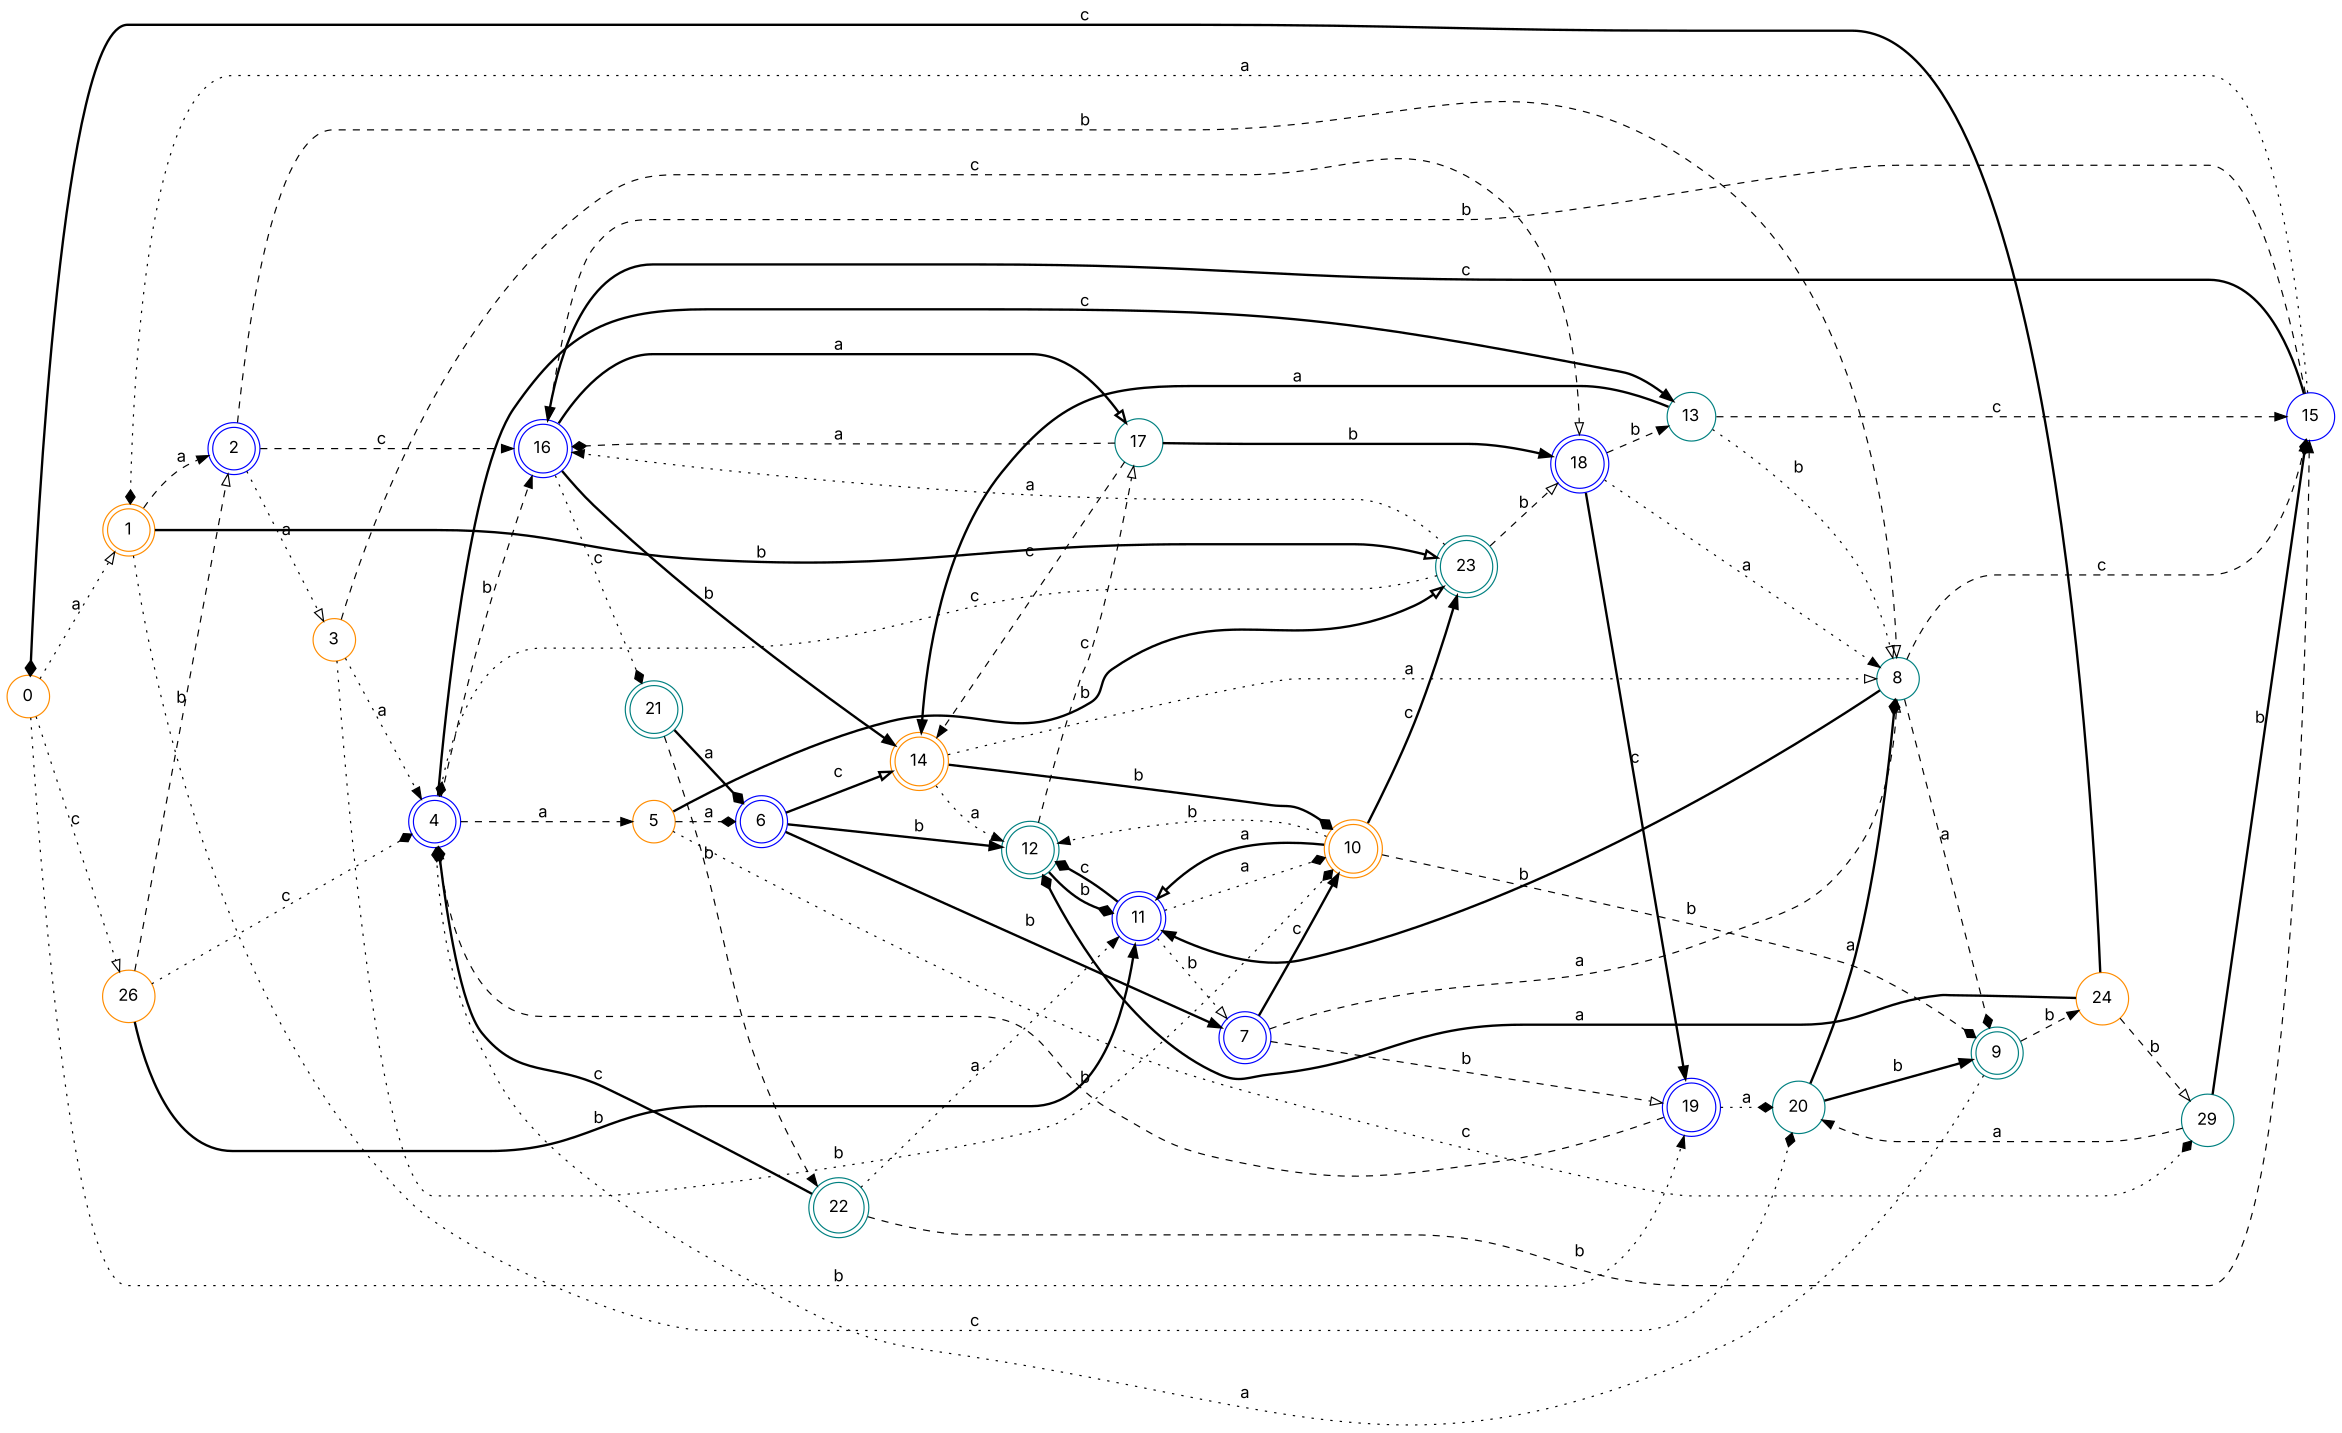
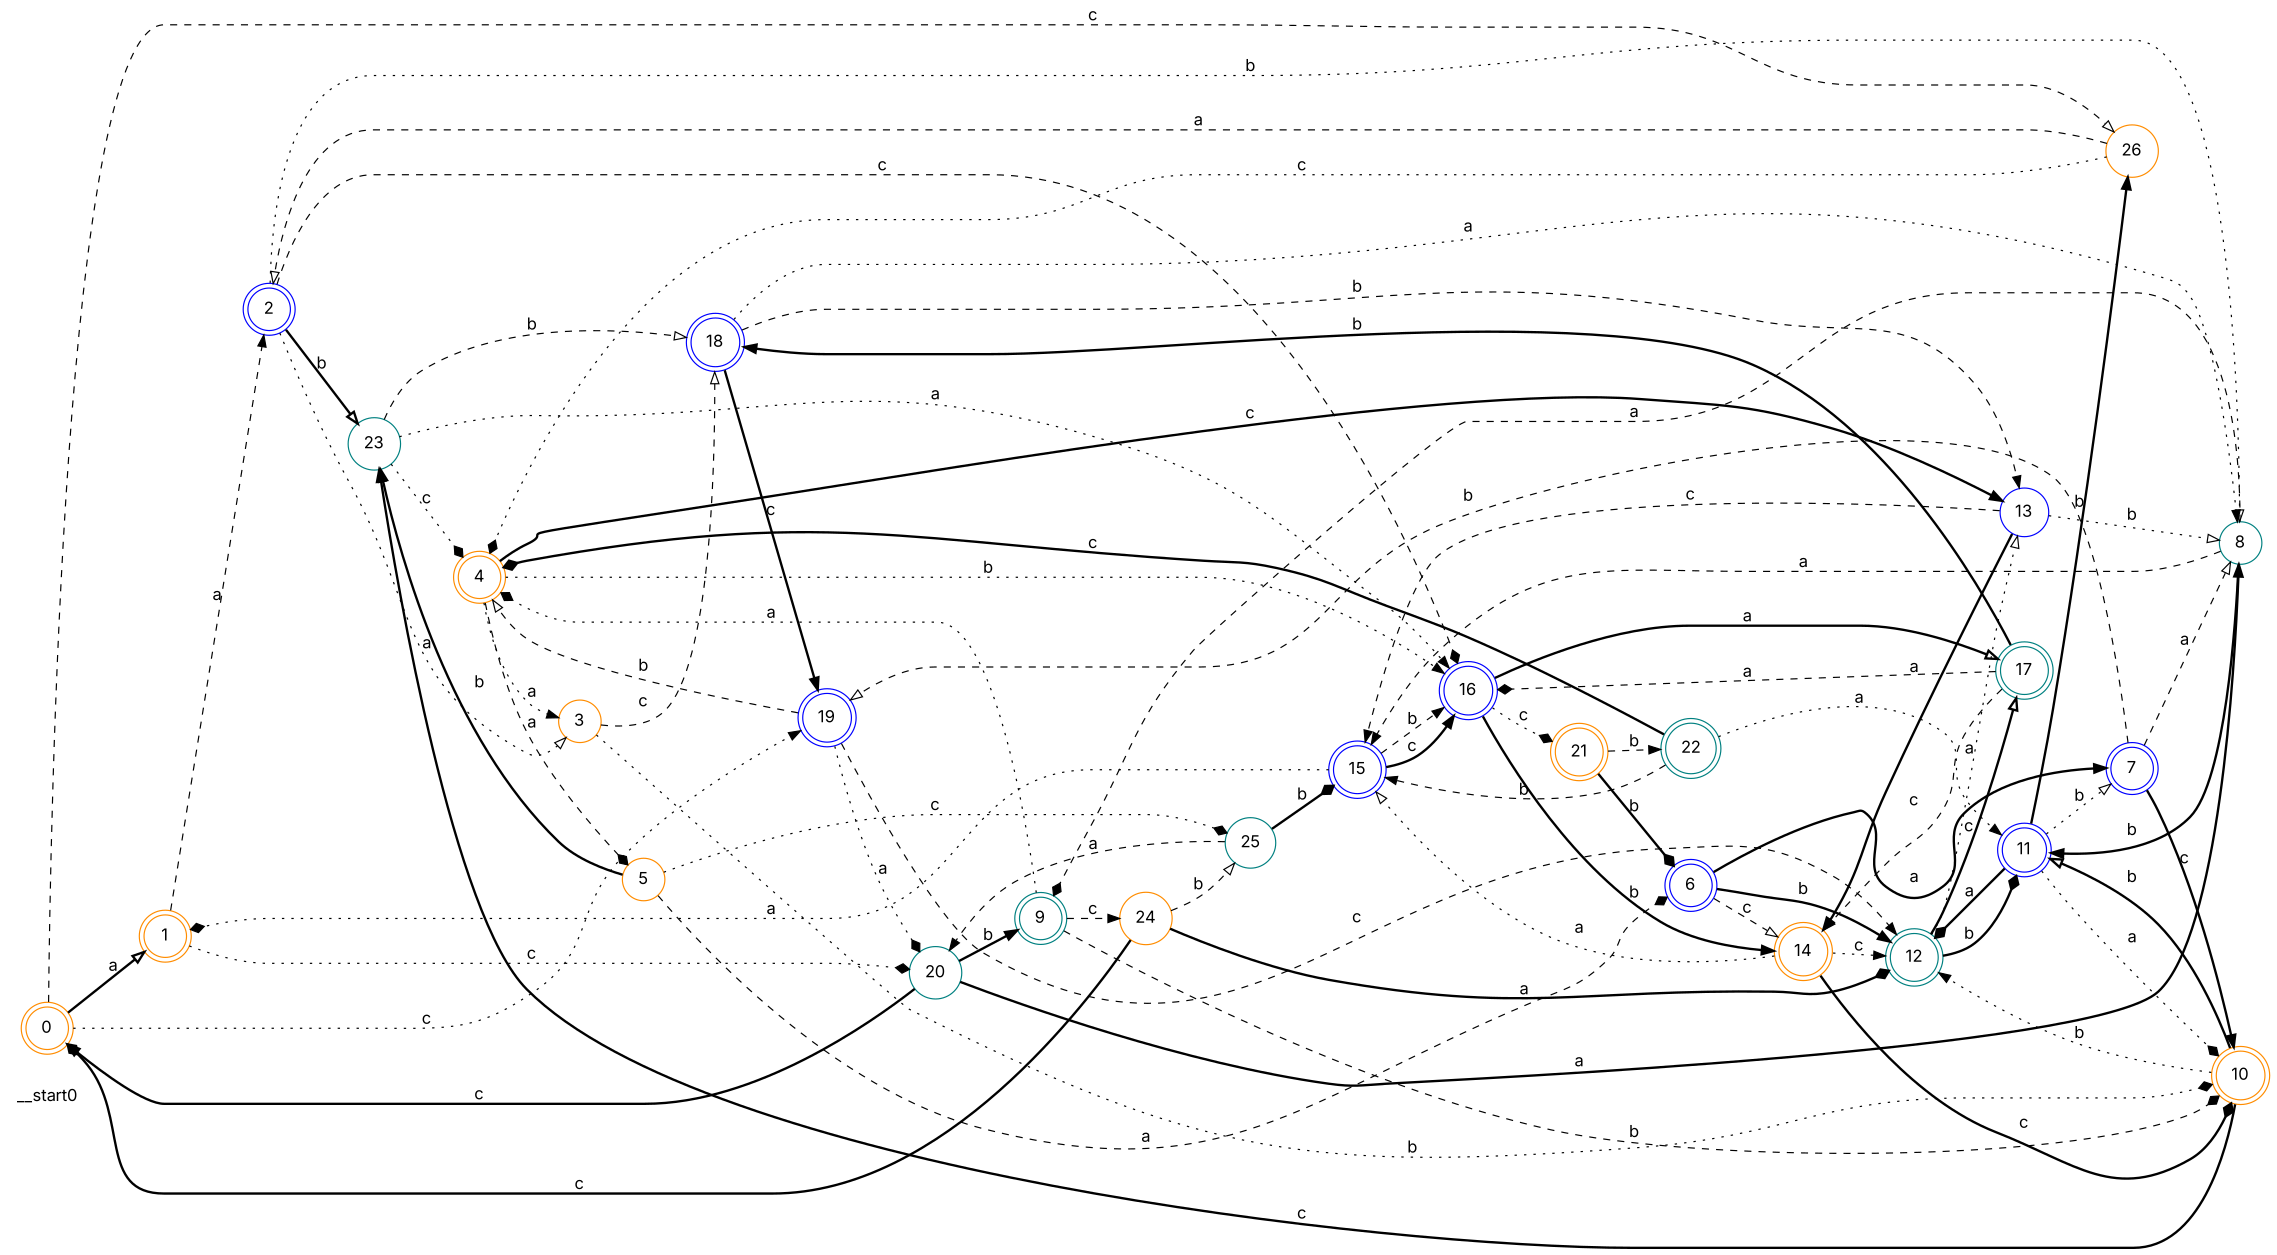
edge "2" -> "8": style dashed -> dotted
node "13": color teal -> blue
node "15": shape circle -> doublecircle
node "17": shape circle -> doublecircle
edge "2" -> "16": arrowhead normal -> diamond
edge "1" -> "23": now "2" -> "23"
edge "8" -> "15": label "c" -> "a"
node "23": shape doublecircle -> circle
edge "0" -> "1": style dotted -> bold
edge "4" -> "16": style dashed -> dotted
edge "12" -> "17": style dashed -> bold
edge "14" -> "8": now "14" -> "15"
node "0": shape circle -> doublecircle
edge "26" -> "2": label "b" -> "a"
node "21": color teal -> darkorange
edge "3" -> "4": reversed
edge "12" -> "13": added, label "a"
edge "21" -> "6": label "a" -> "b"
edge "14" -> "10": label "b" -> "c"
edge "6" -> "14": style bold -> dashed
edge "14" -> "12": label "a" -> "c"
node "4": color blue -> darkorange
edge "4" -> "5": arrowhead normal -> diamond
edge "10" -> "11": label "a" -> "b"
edge "0" -> "26": style dotted -> dashed
edge "11" -> "12": label "c" -> "a"
edge "20" -> "8": arrowhead diamond -> normal
edge "6" -> "7": label "b" -> "a"
edge "10" -> "9": reversed
edge "19" -> "12": added, label "c"
edge "9" -> "24": label "b" -> "c"
node "__start0": added
edge "20" -> "0": added, label "c"
edge "26" -> "11": reversed
node "29": label "29" -> "25"
edge "0" -> "19": label "b" -> "c"
